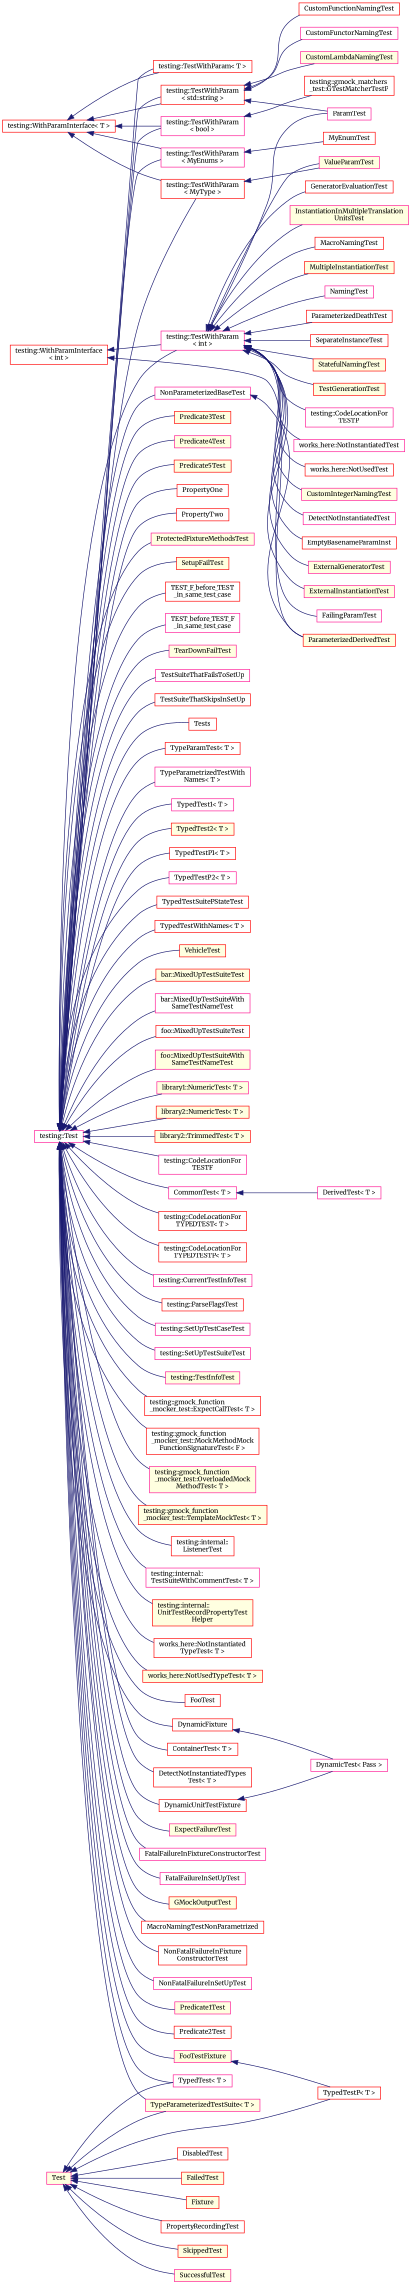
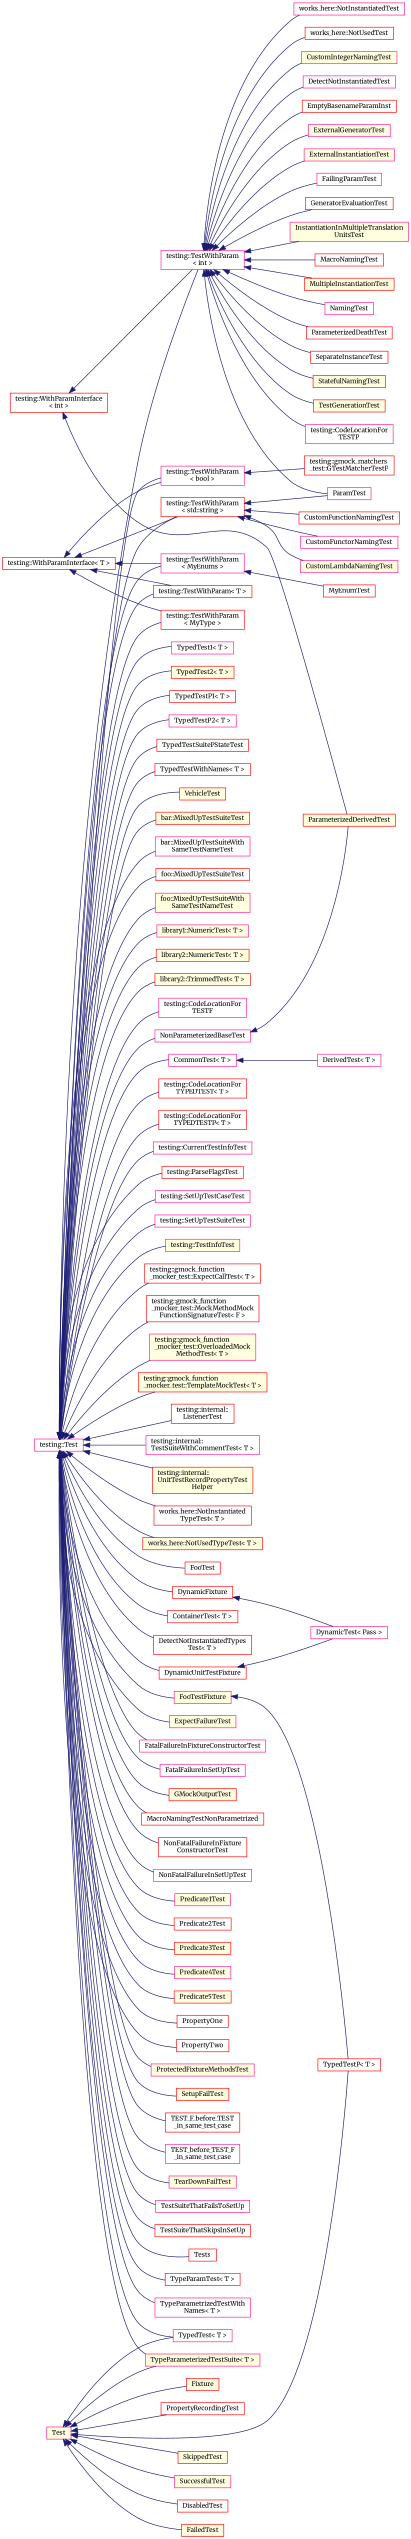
node "ValueParamTest": removed
